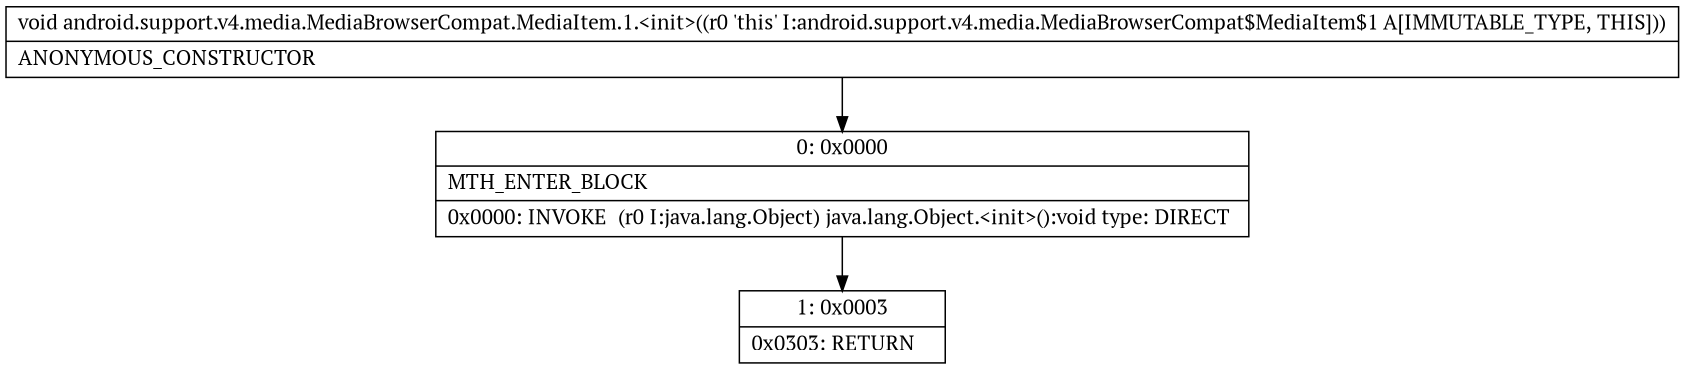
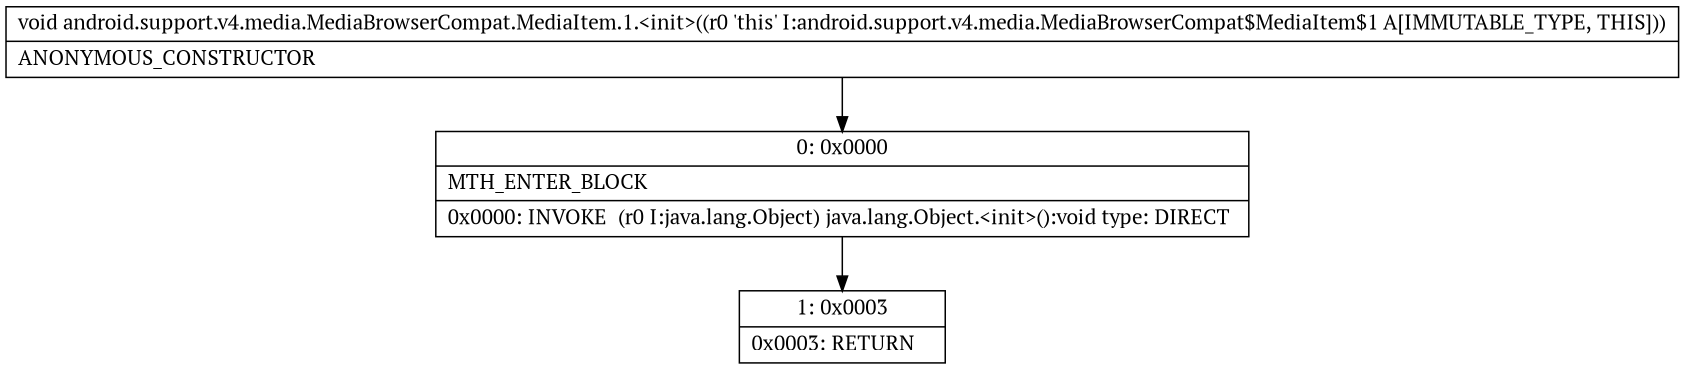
node "1: 0x0003": text "0x0303: RETURN" -> "0x0003: RETURN"
